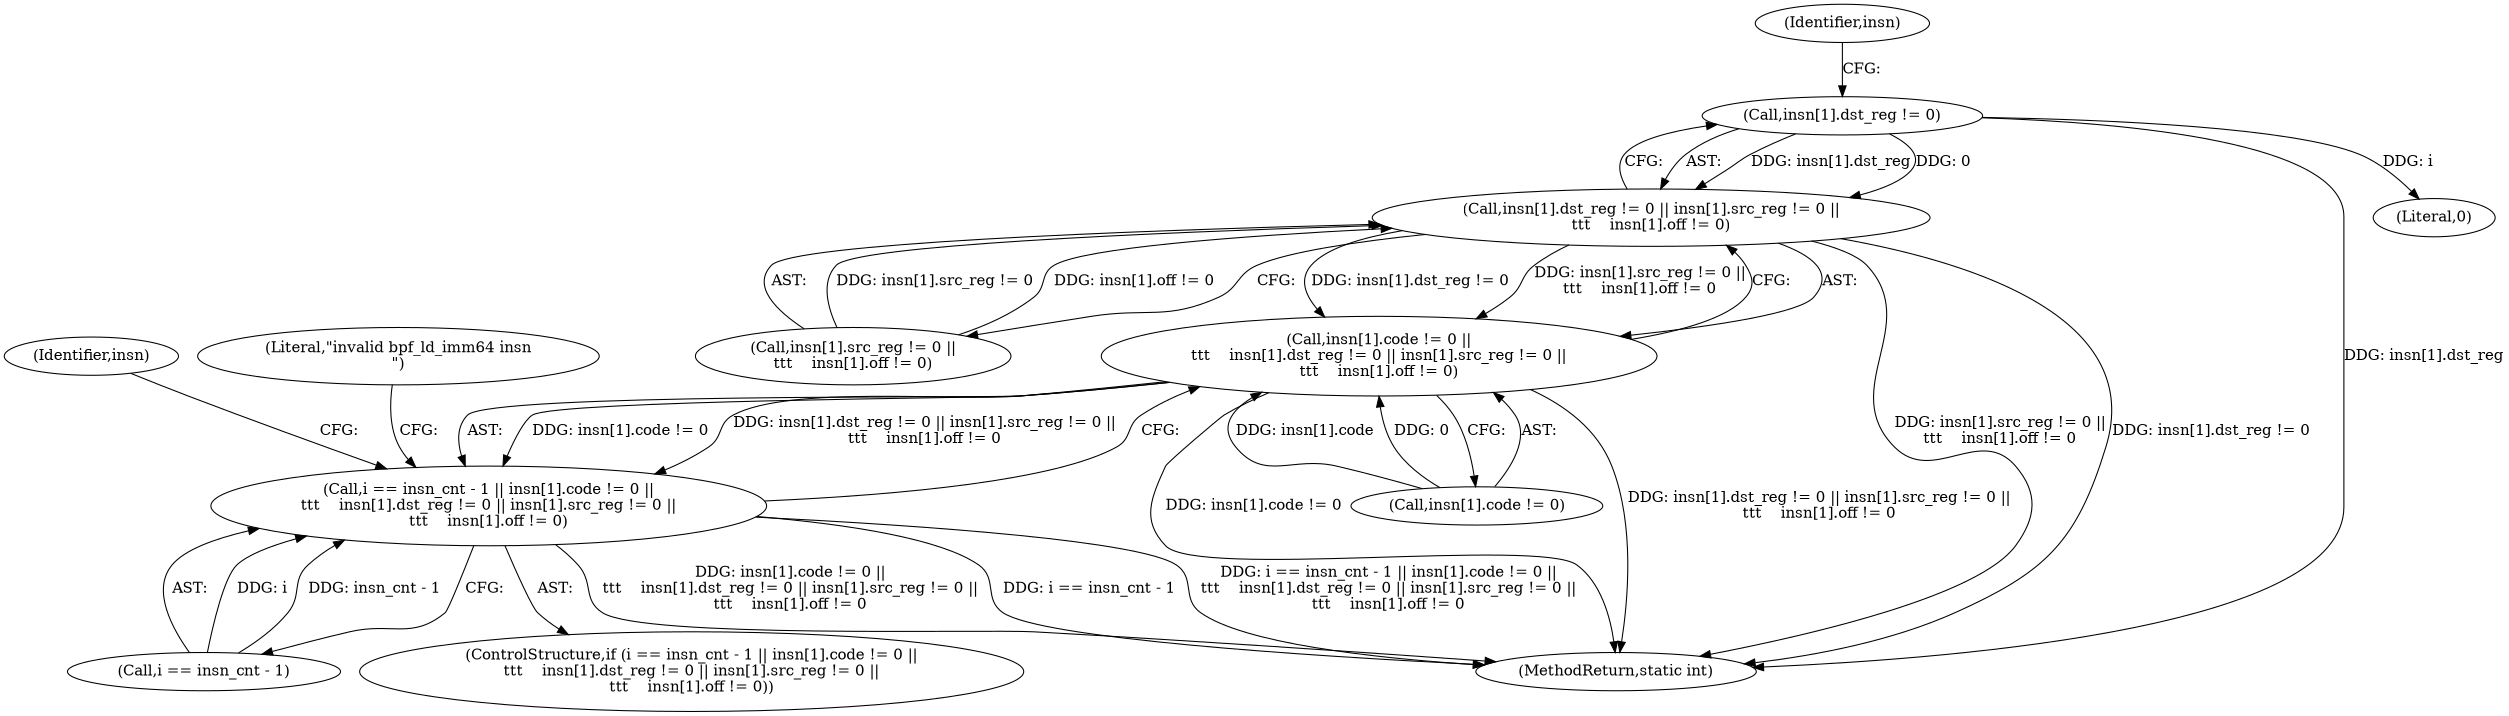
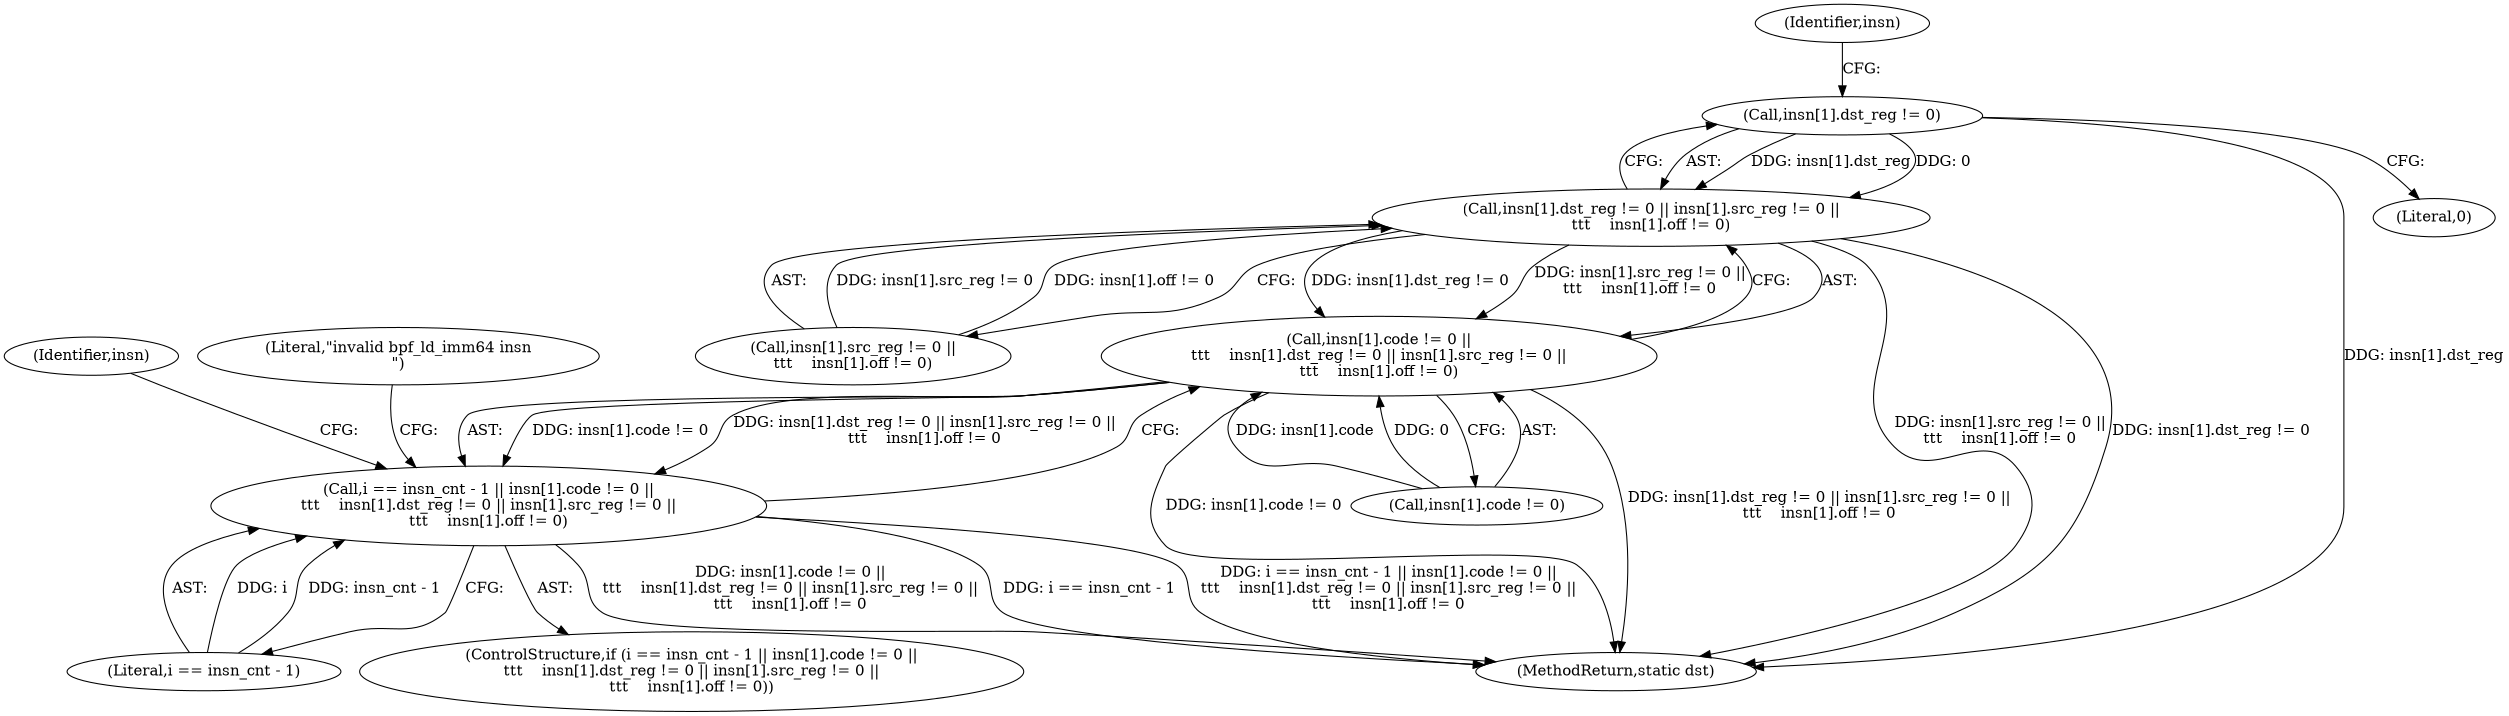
edge "(Call,insn[1].dst_reg != 0)" -> "(Literal,0)": label "DDG: i" -> "CFG: "
node "(Call,i == insn_cnt - 1)": label "(Call,i == insn_cnt - 1)" -> "(Literal,i == insn_cnt - 1)"
node "(MethodReturn,static int)": label "(MethodReturn,static int)" -> "(MethodReturn,static dst)"
